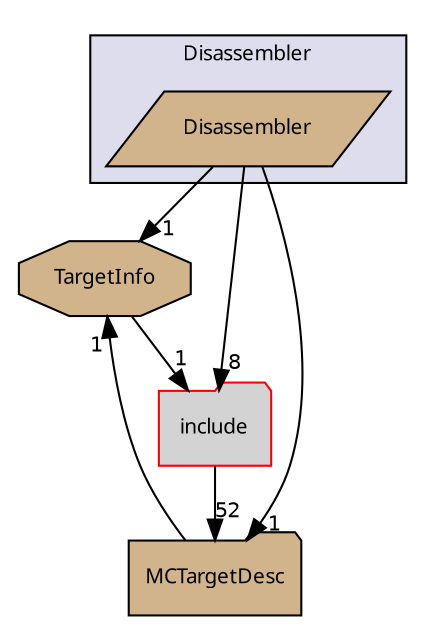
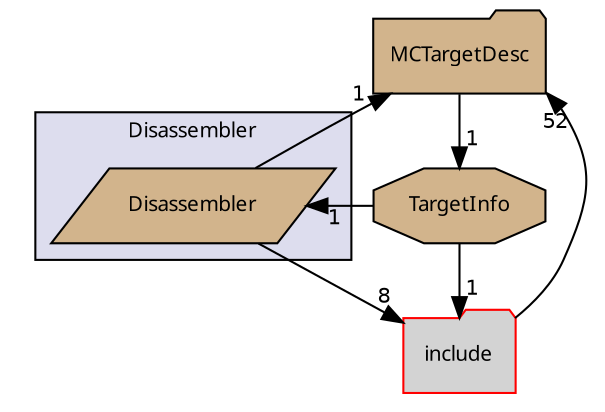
edge "Disassembler" -> "TargetInfo": reversed
